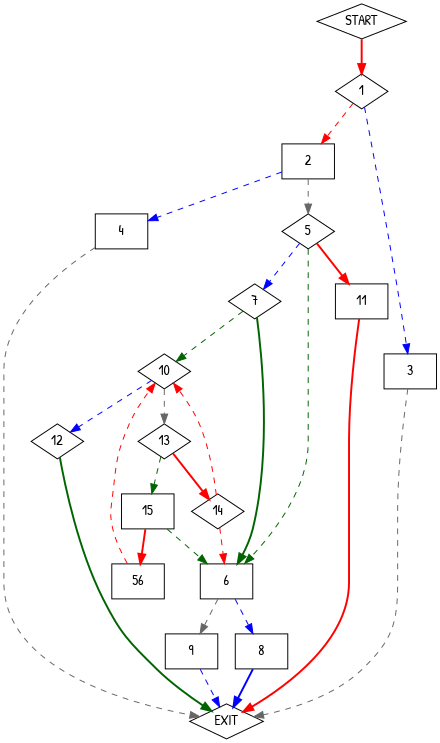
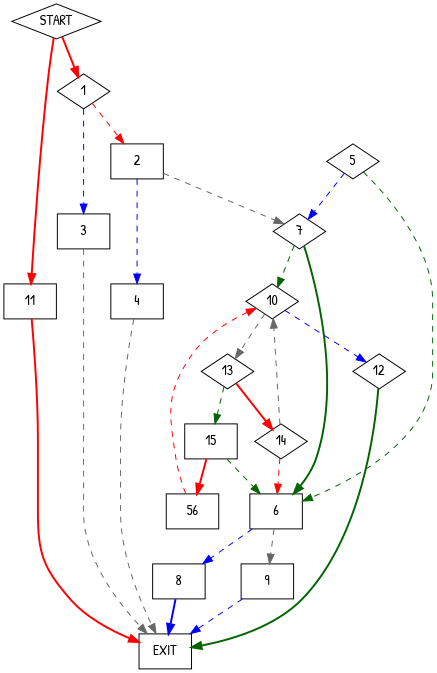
edge "2" -> "5": now "2" -> "7"
edge "5" -> "11": now "START" -> "11"
edge "14" -> "10": color red -> gray40
node "EXIT": shape diamond -> box
